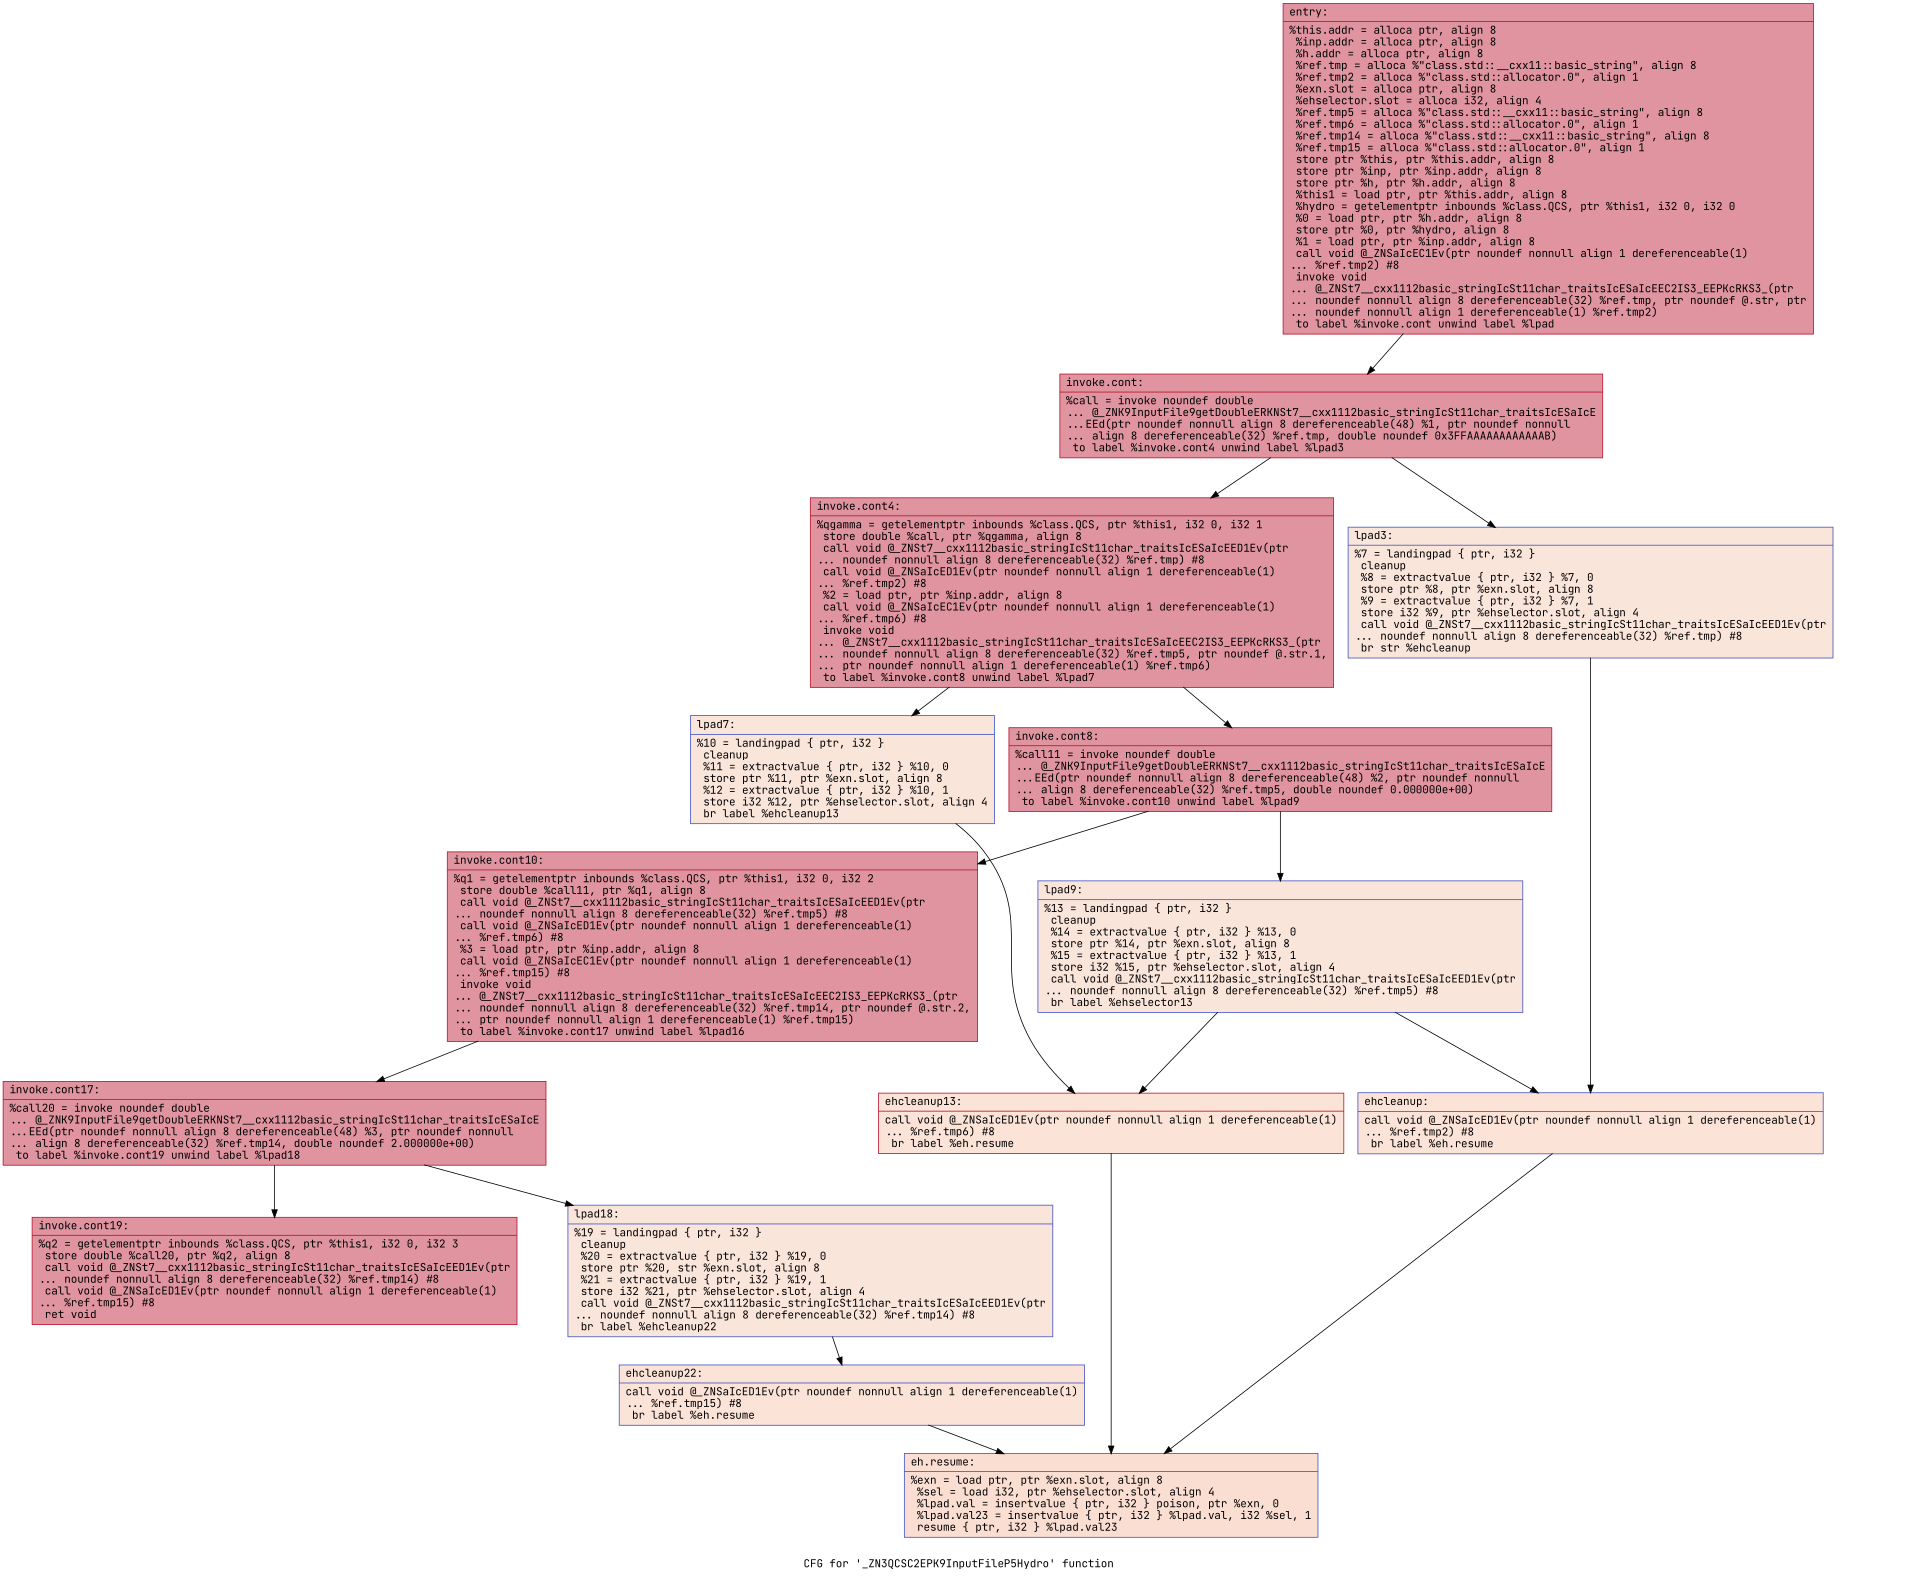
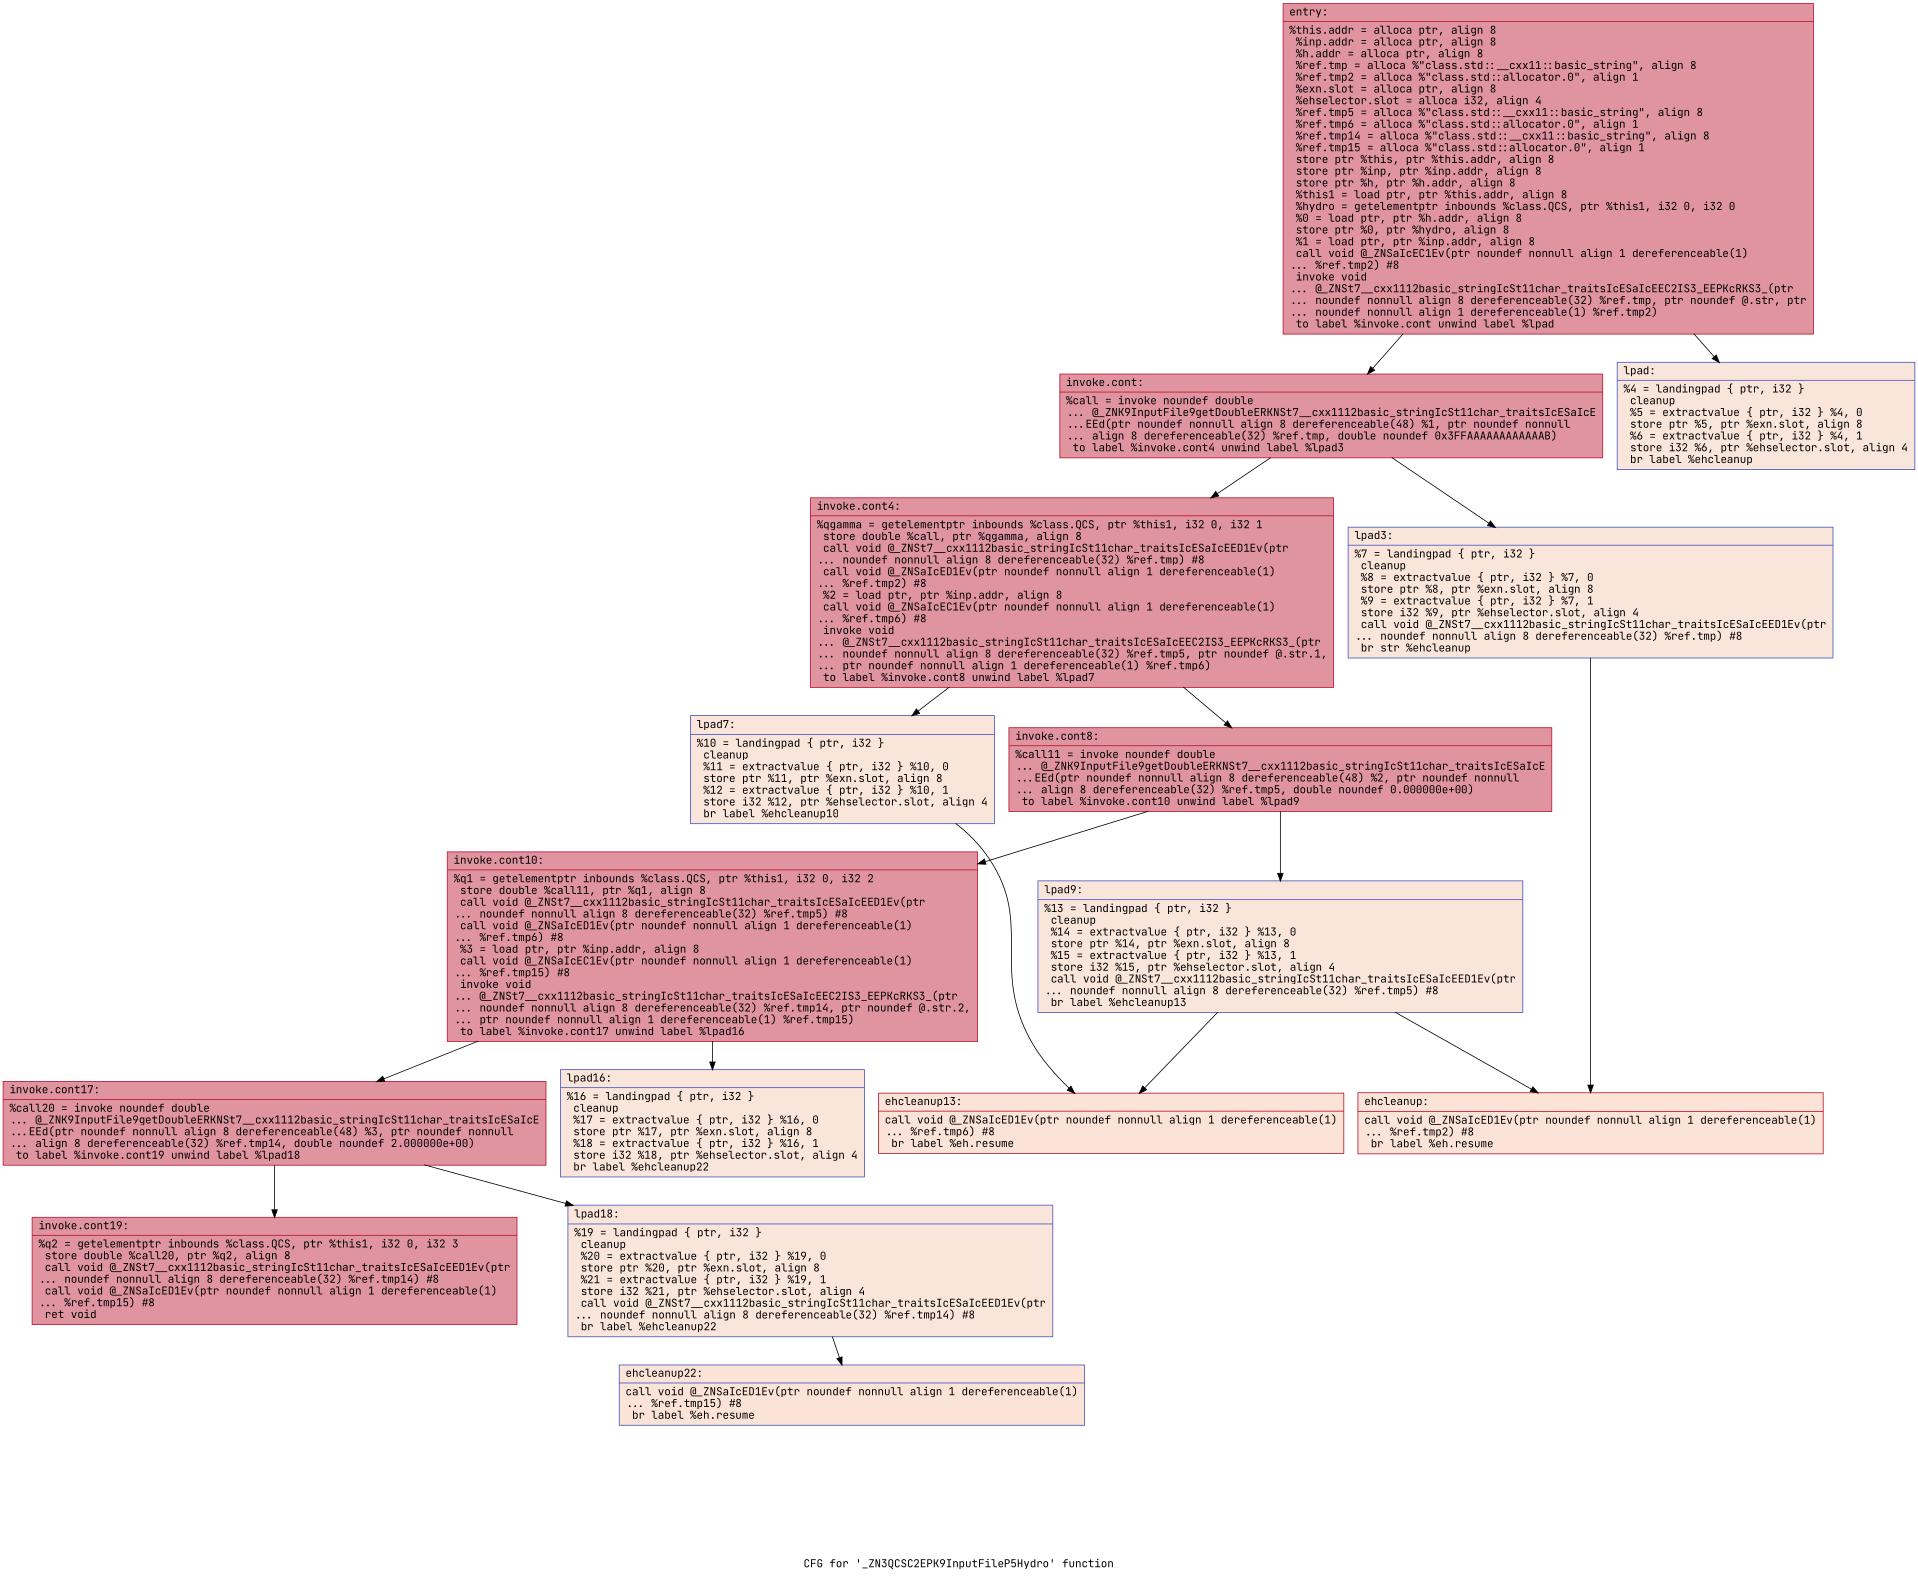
node "lpad:": added
node "lpad7:": text "br label %ehcleanup13" -> "br label %ehcleanup10"
node "lpad9:": text "br label %ehselector13" -> "br label %ehcleanup13"
node "lpad16:": added
node "ehcleanup:": color #3d50c3ff -> #b70d28ff
node "lpad18:": text "store ptr %20, str %exn.slot, align 8" -> "store ptr %20, ptr %exn.slot, align 8"
node "eh.resume:": removed
